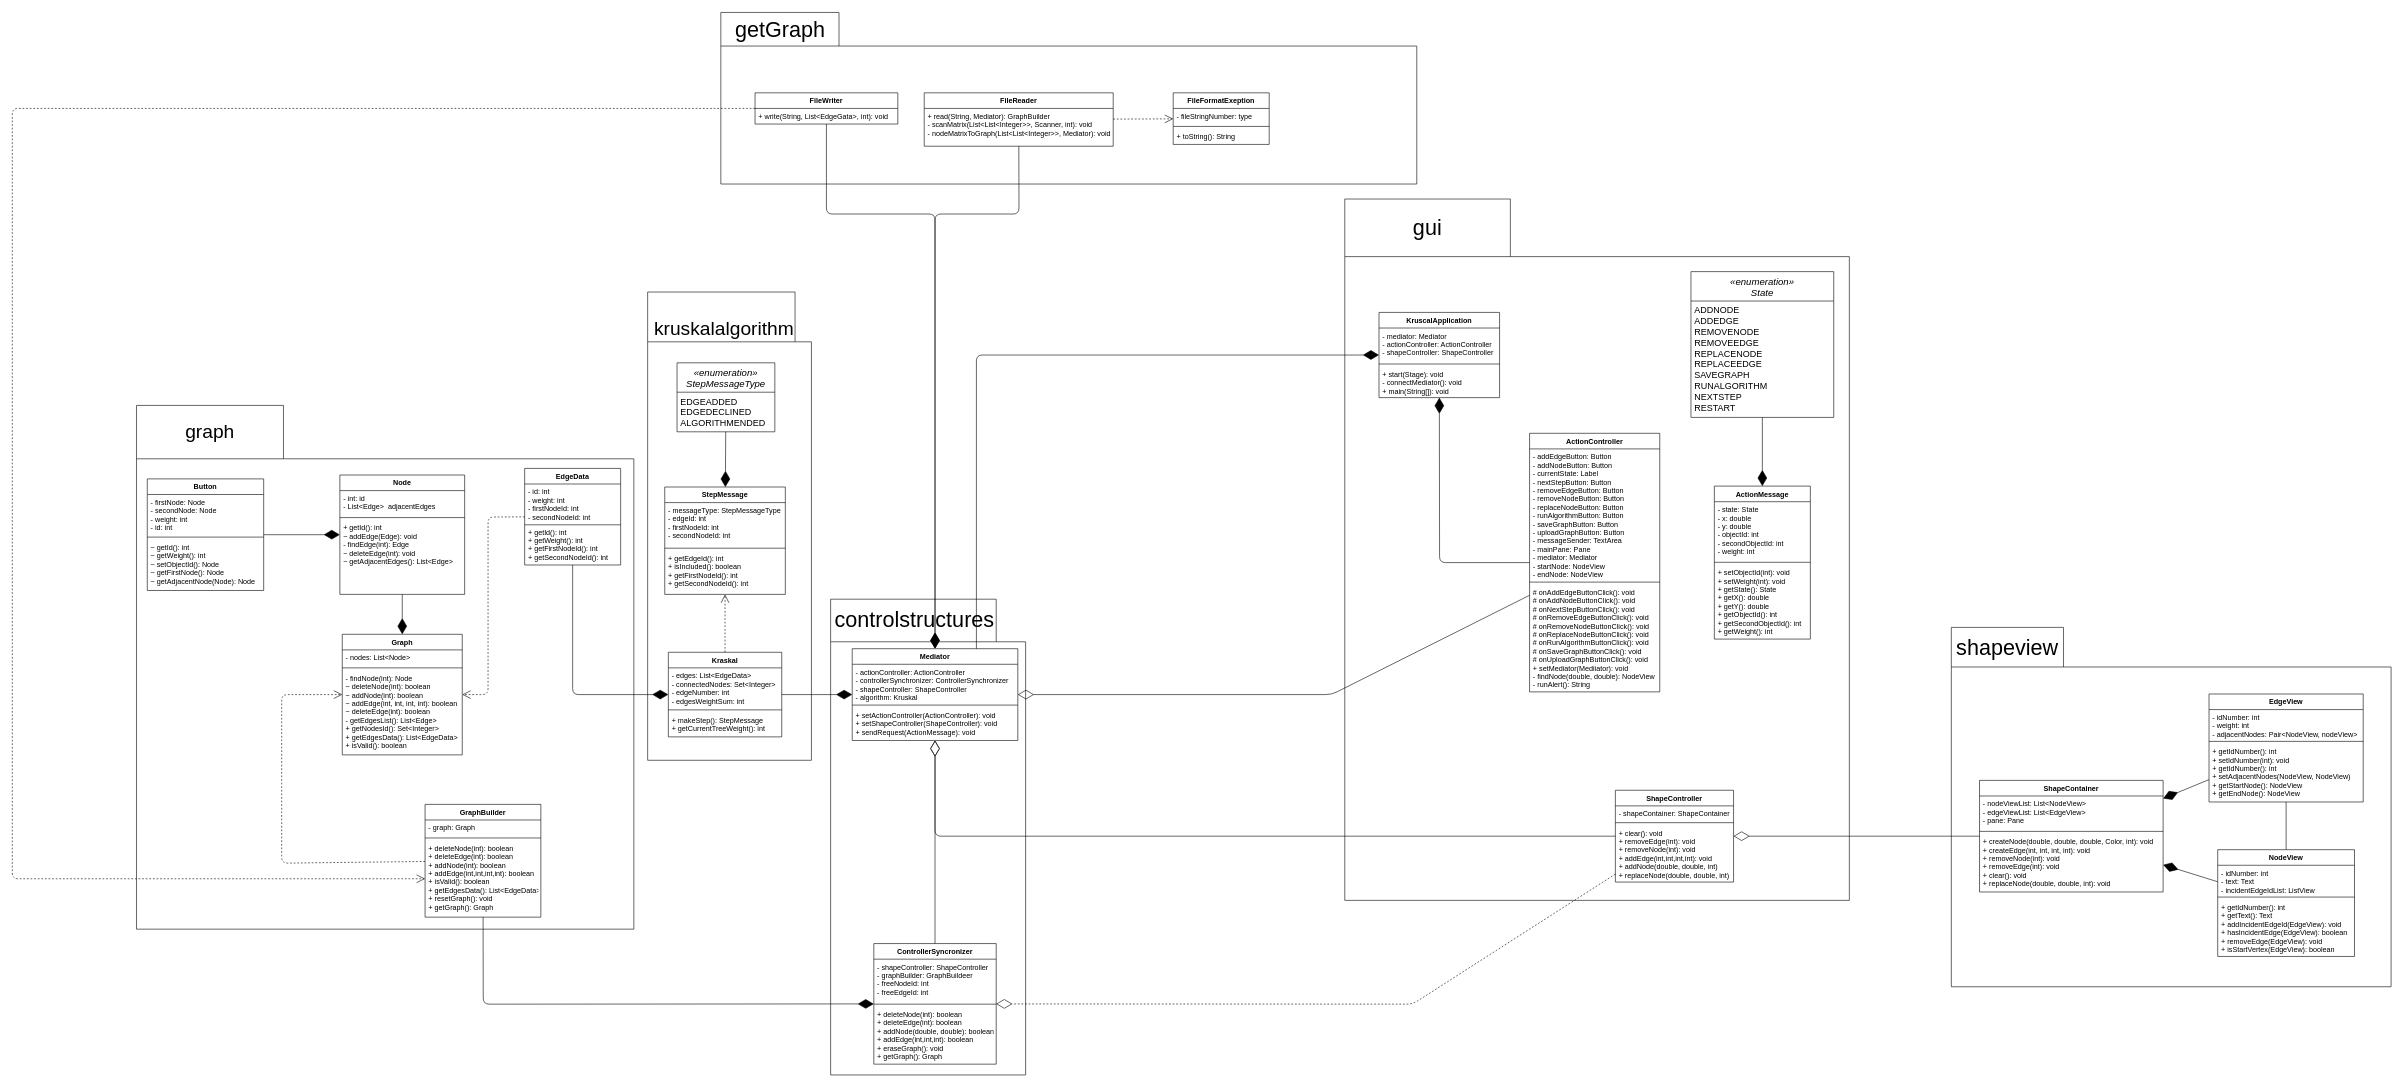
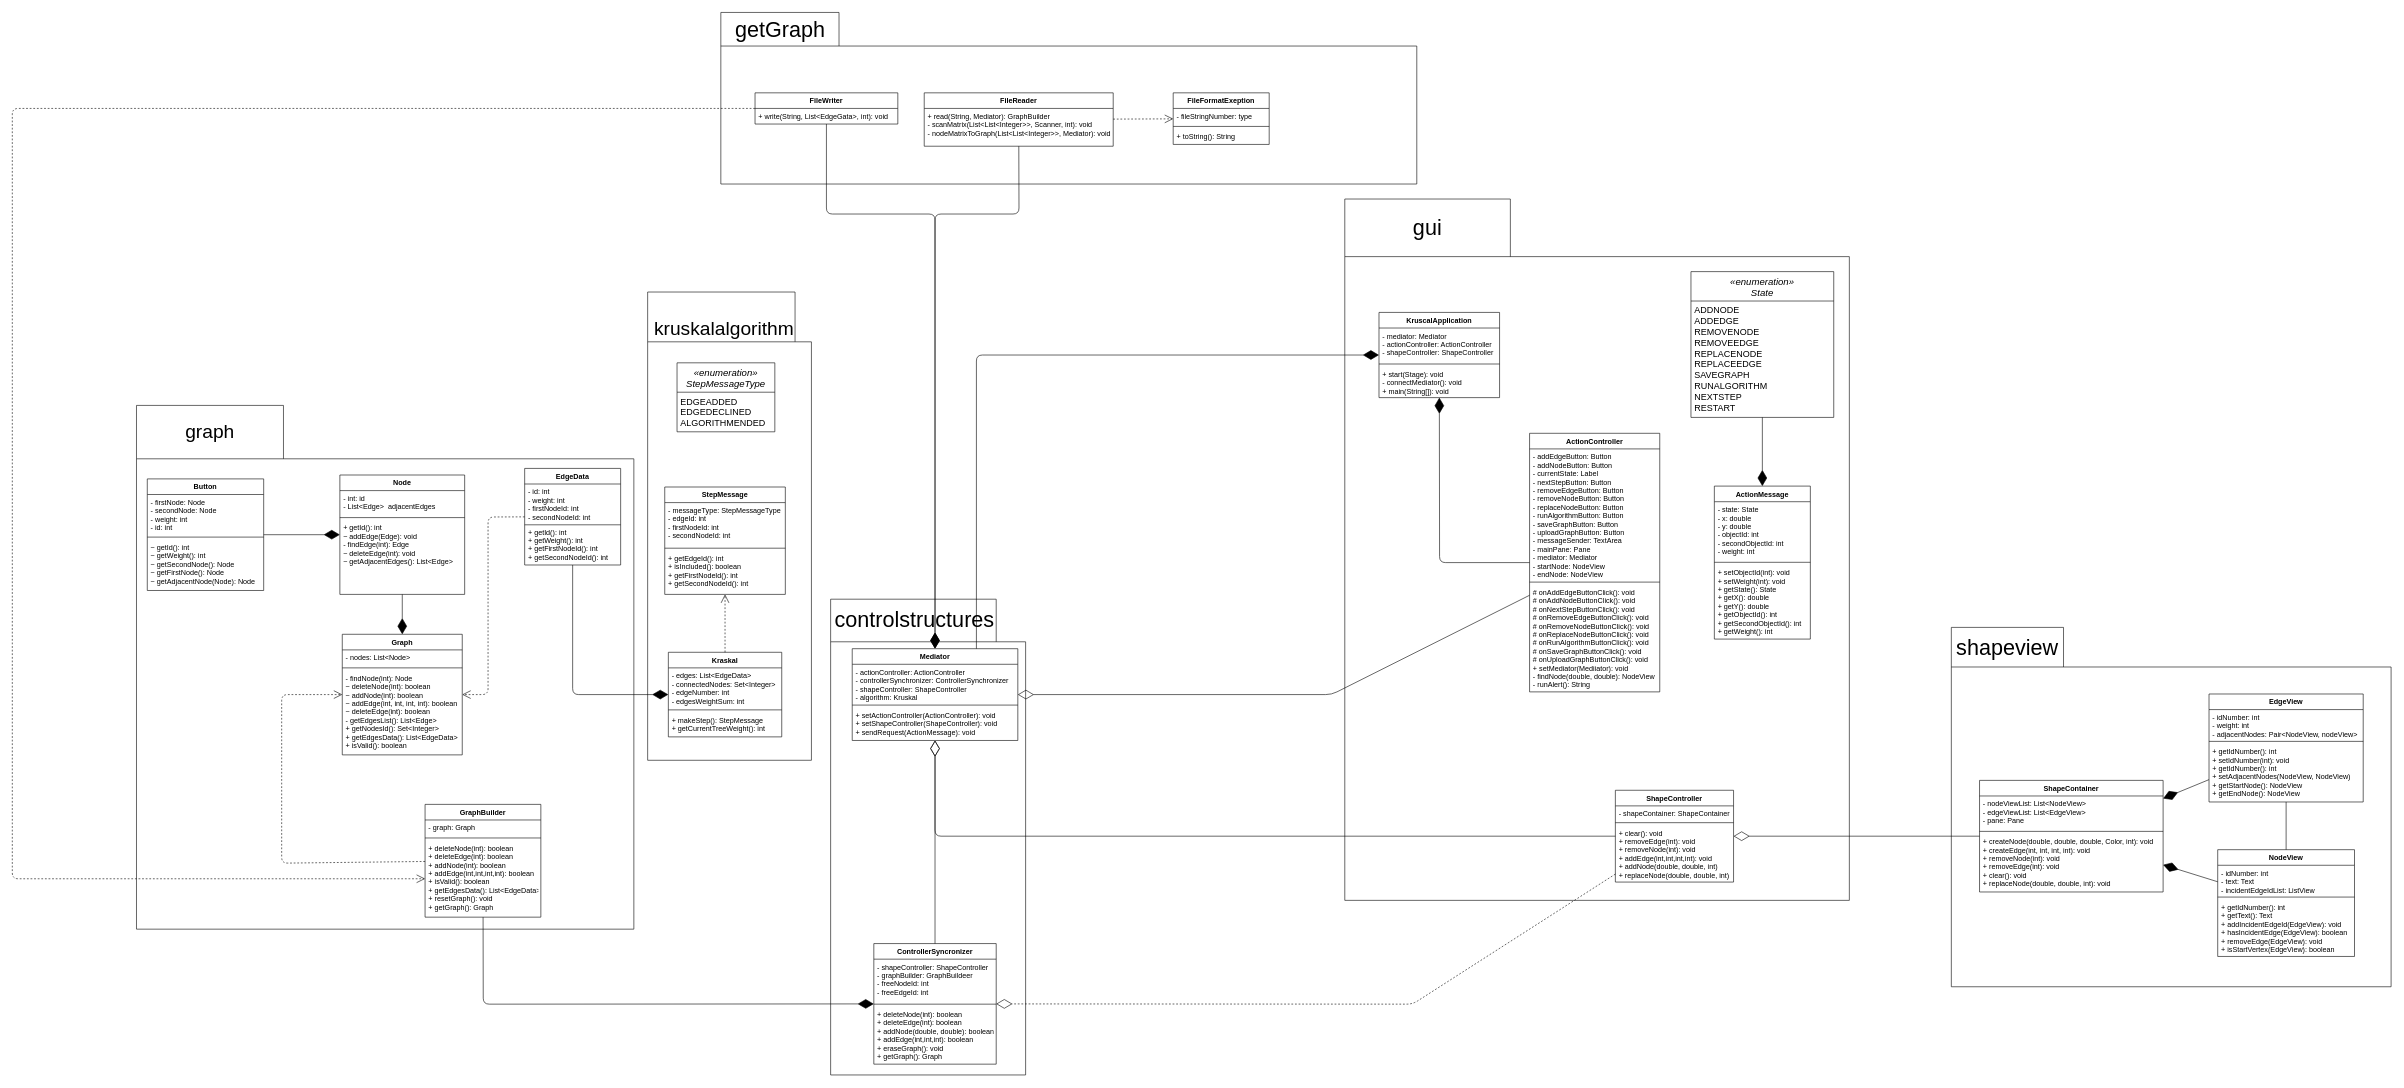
edge "«enumeration» StepMessageType" -> "StepMessage": removed
node "~ getId(): int ~ getWeight(): int ~ setObjectId(): Node ~ getFirstNode(): Node ~ getAdjacentNode(Node): Node": label "~ getId(): int ~ getWeight(): int ~ setObjectId(): Node ~ getFirstNode(): Node ~ getAdjacentNode(Node): Node" -> "~ getId(): int ~ getWeight(): int ~ getSecondNode(): Node ~ getFirstNode(): Node ~ getAdjacentNode(Node): Node"
edge "Kraskal" -> "Mediator": removed
